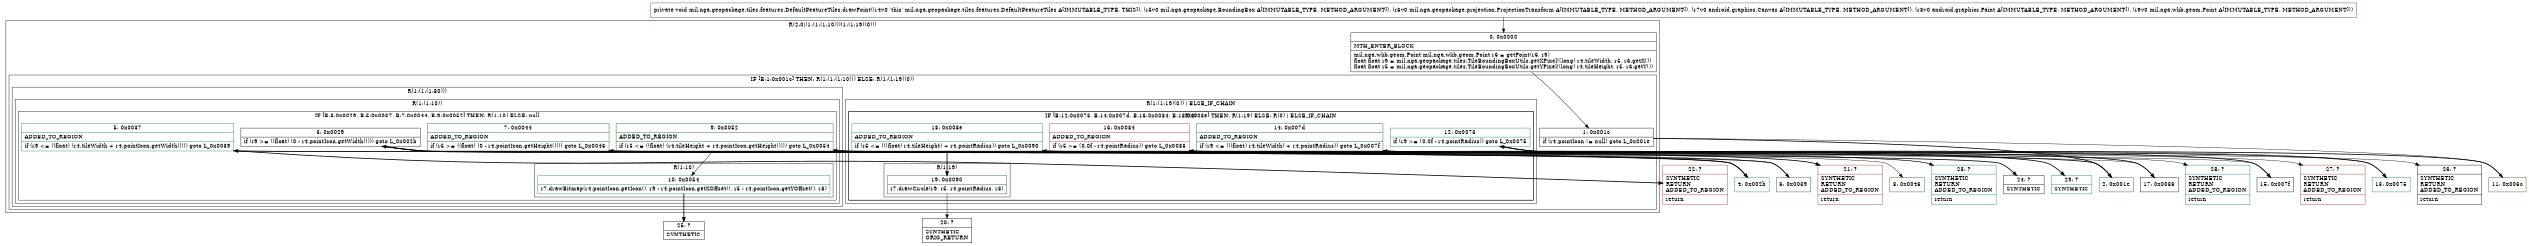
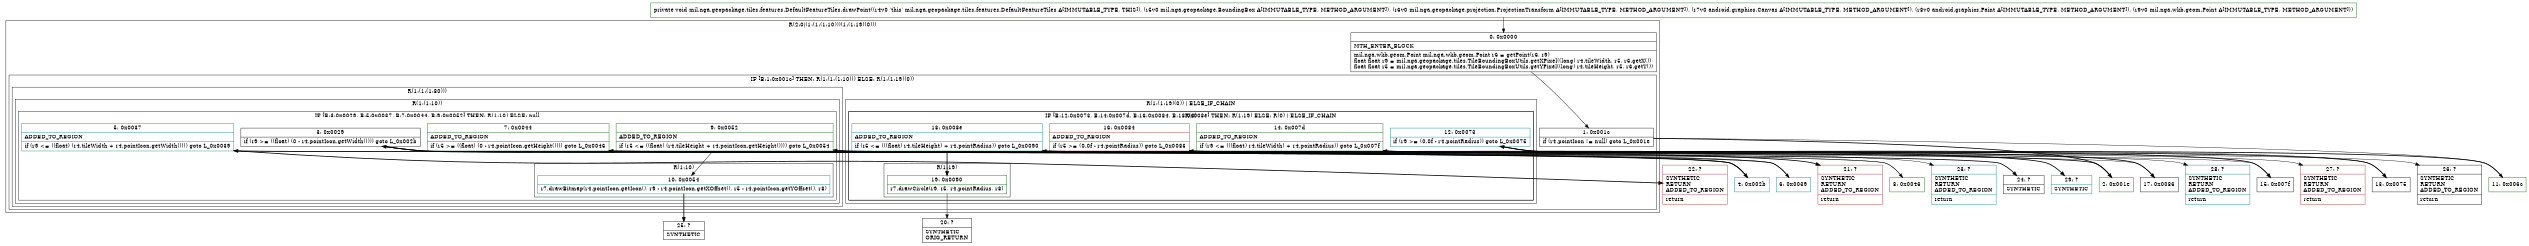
edge "23: ?" -> "9: 0x0052": now "8: 0x0046" -> "9: 0x0052"
node "6: 0x0039": color darkgreen -> teal
node "13: 0x0075": color teal -> black
